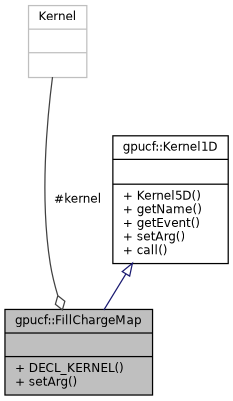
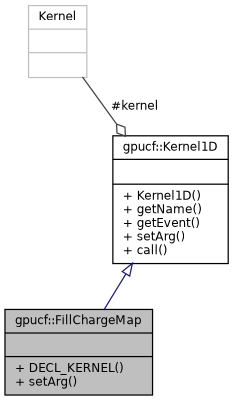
edge "Kernel" -> "gpucf::FillChargeMap": now "Kernel" -> "gpucf::Kernel1D"
node "gpucf::Kernel1D": text "+ Kernel5D()" -> "+ Kernel1D()"
